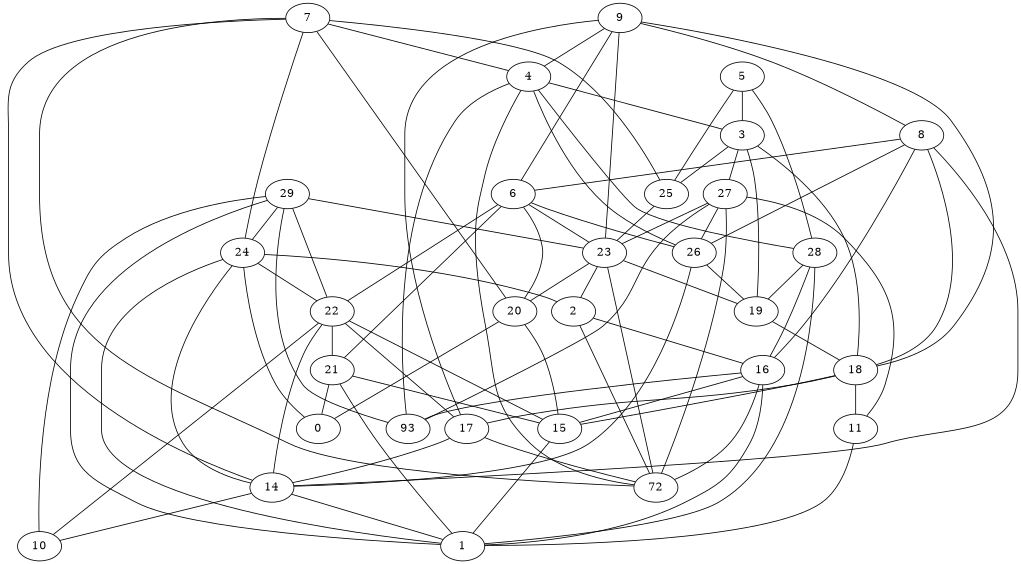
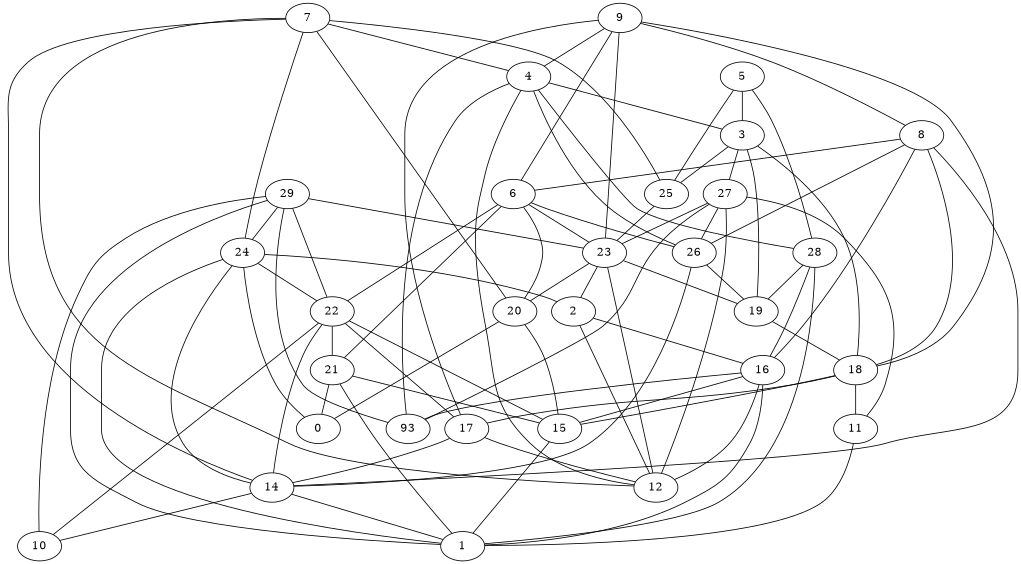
node "72": label "72" -> "12"
